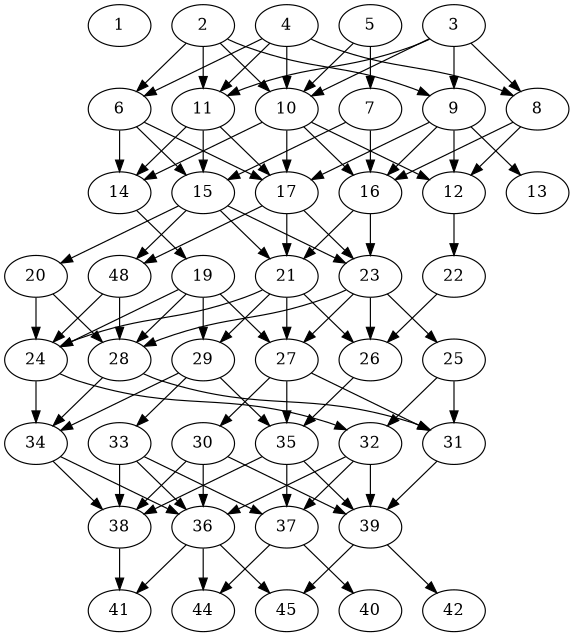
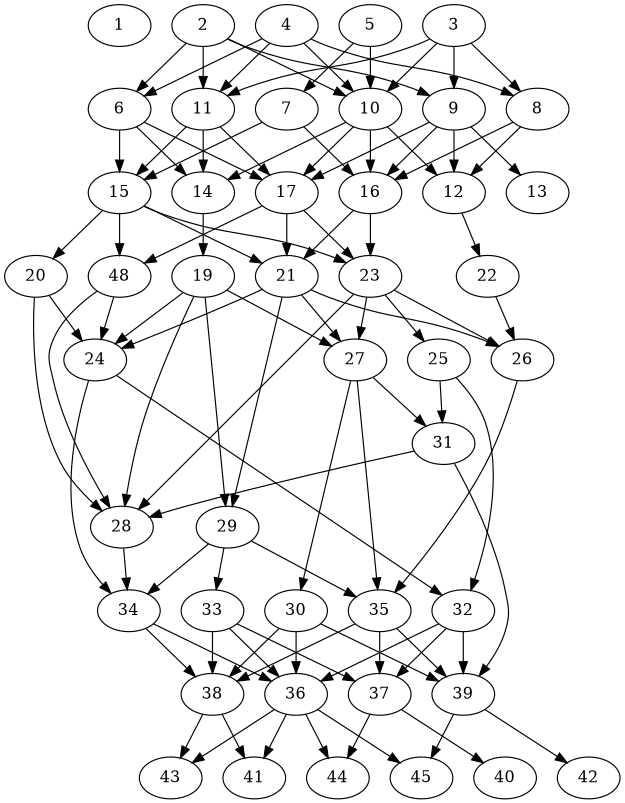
edge "28" -> "31": reversed
node "43": added
